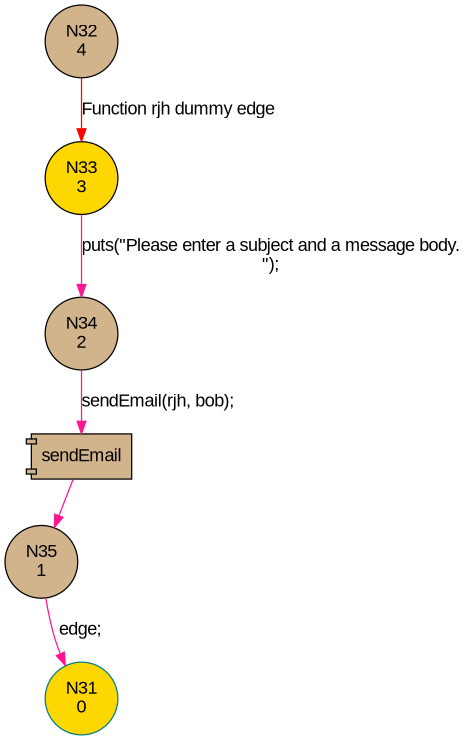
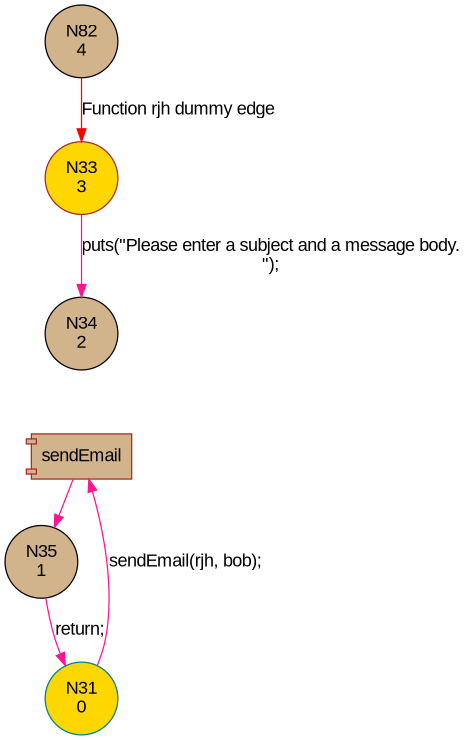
node "N32 4": label "N32 4" -> "N82 4"
node "N33 3": color black -> brown
edge "N34 2" -> "sendEmail": now "N31 0" -> "sendEmail"
node "sendEmail": color black -> brown
edge "N35 1" -> "N31 0": label "edge;" -> "return;"
